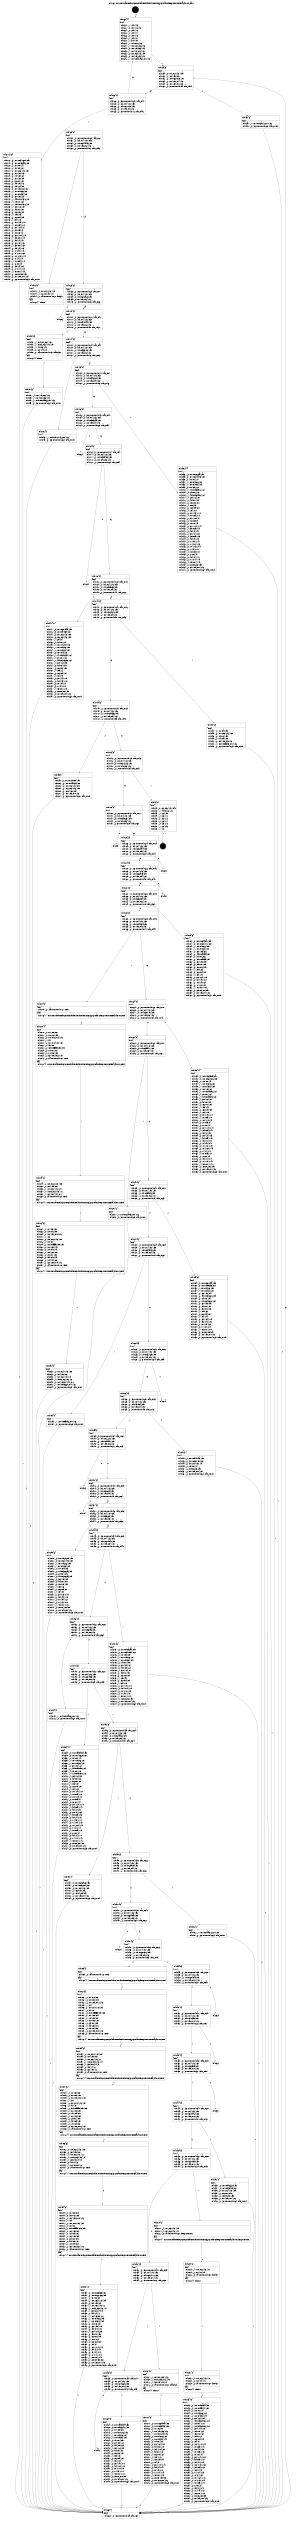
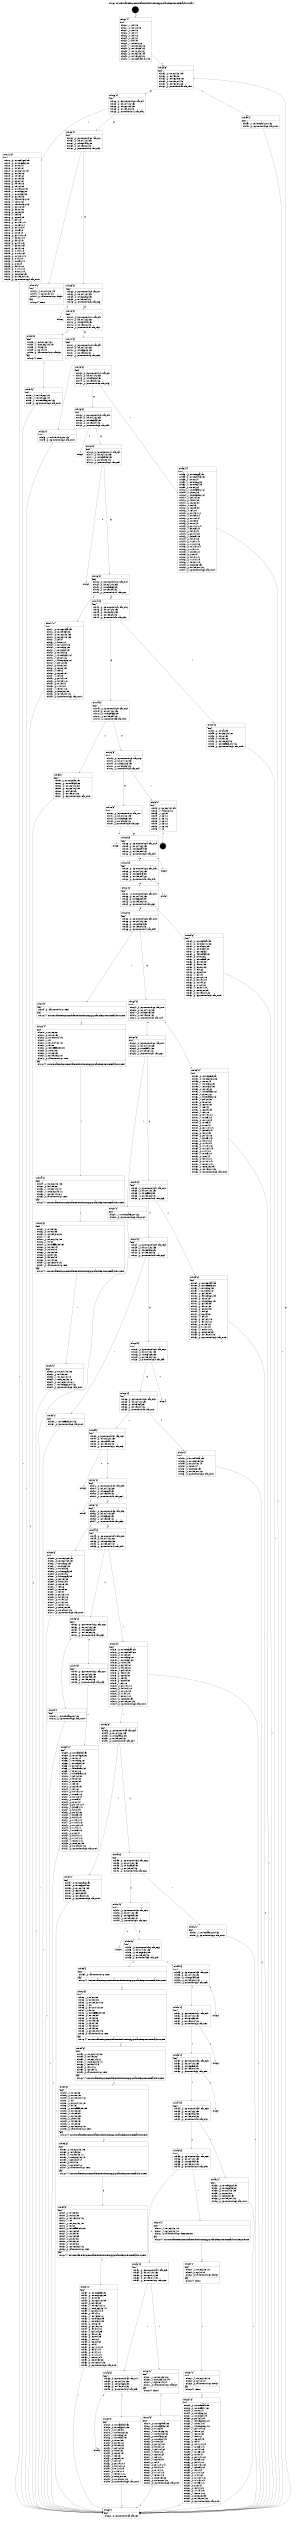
edge "0x4016c6 [22]" -> "0x401680 [47]": now "0x4016c6 [22]" -> "0x4016dc [22]"
edge "0x401724 [25]" -> "0x40173d [25]": removed, label "27"
edge "0x40197c [25]" -> "0x401995 [25]": now "0x4021cb [83]" -> "0x401995 [25]"
